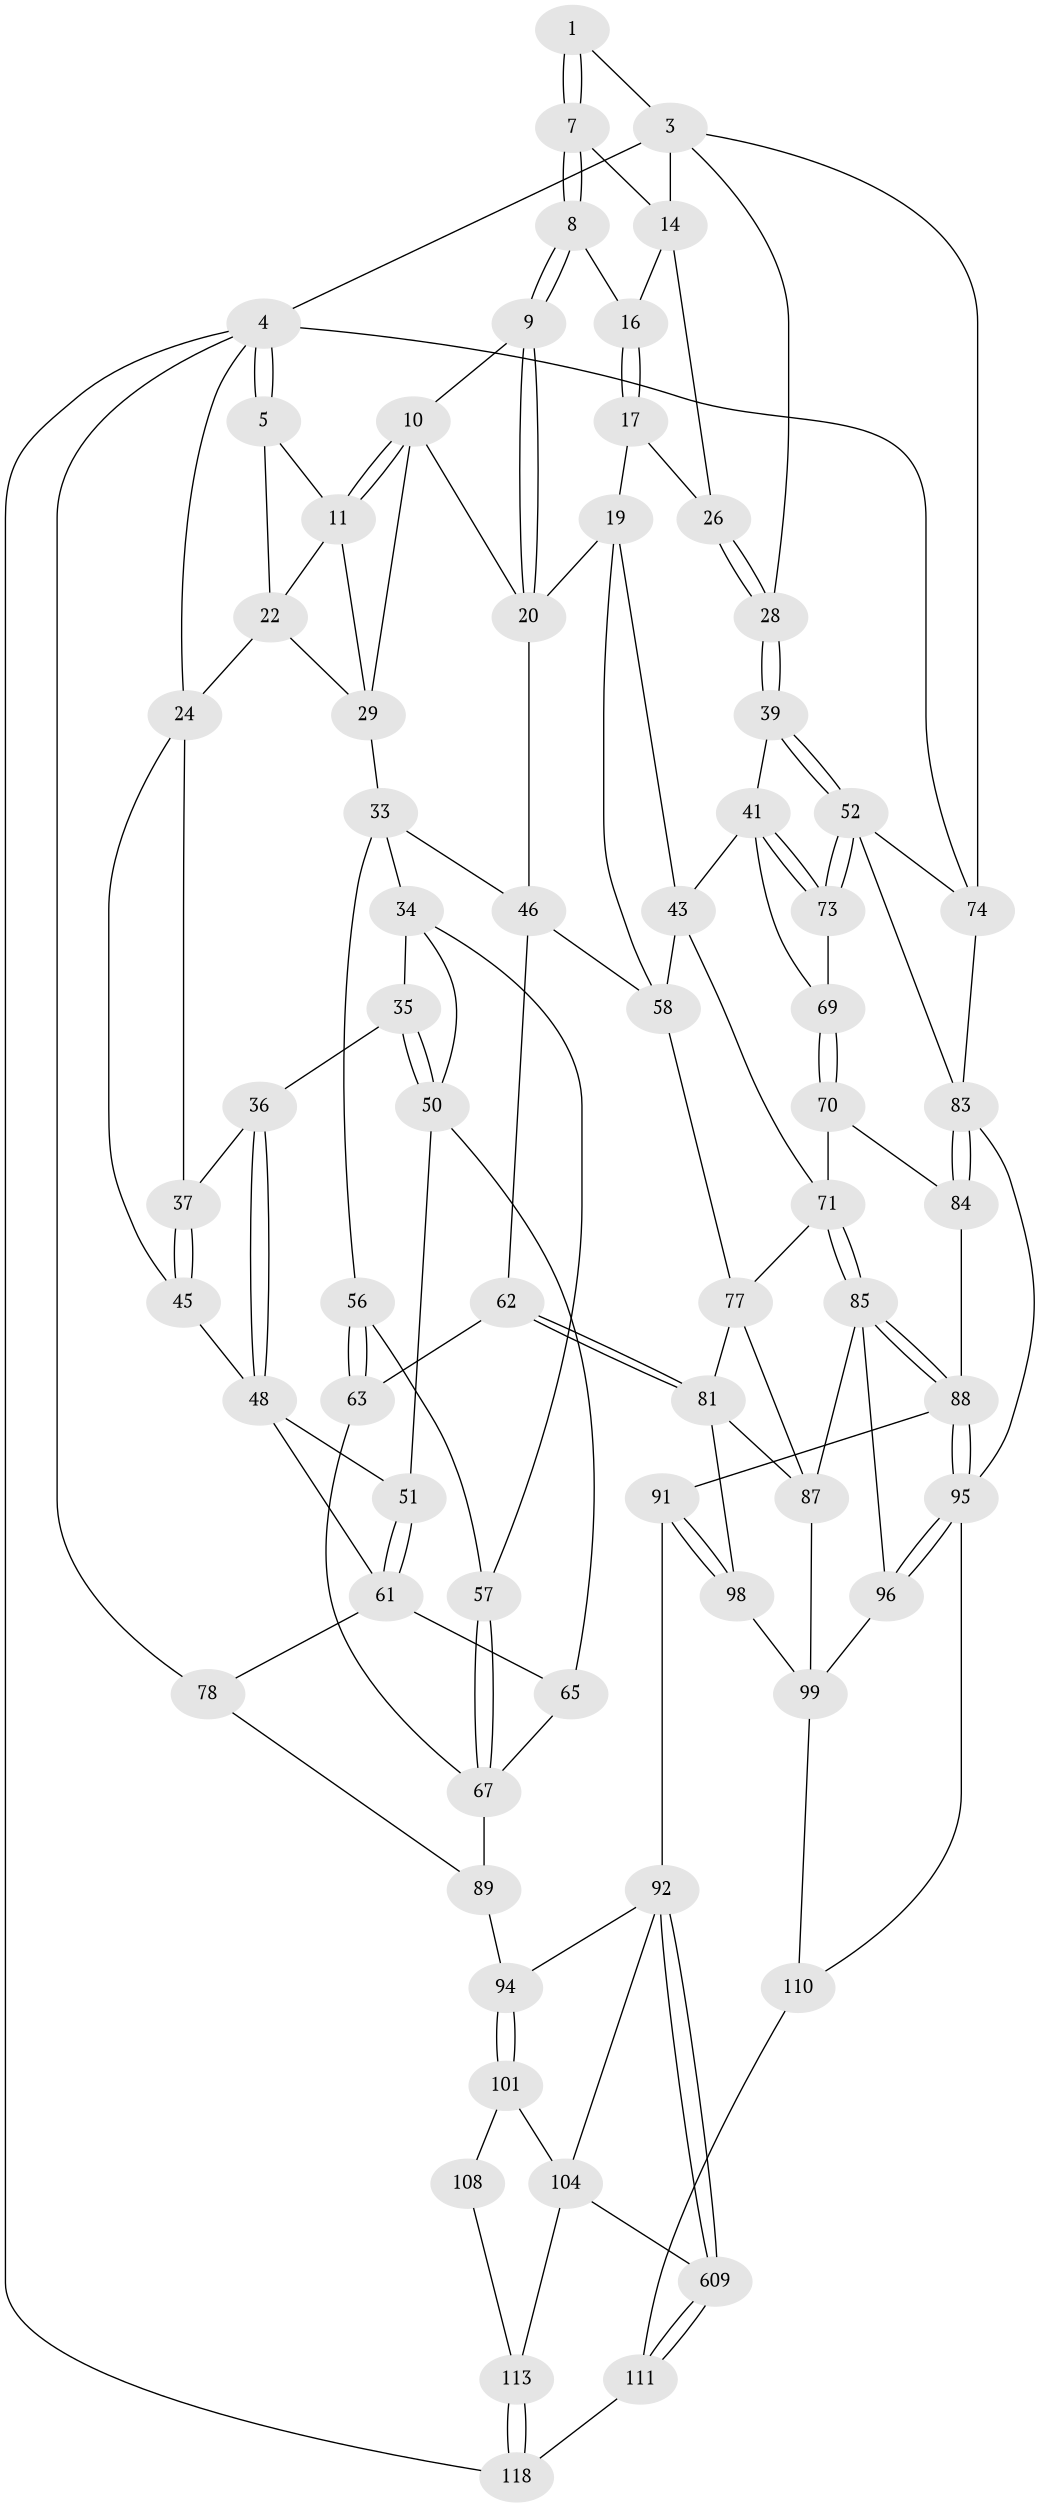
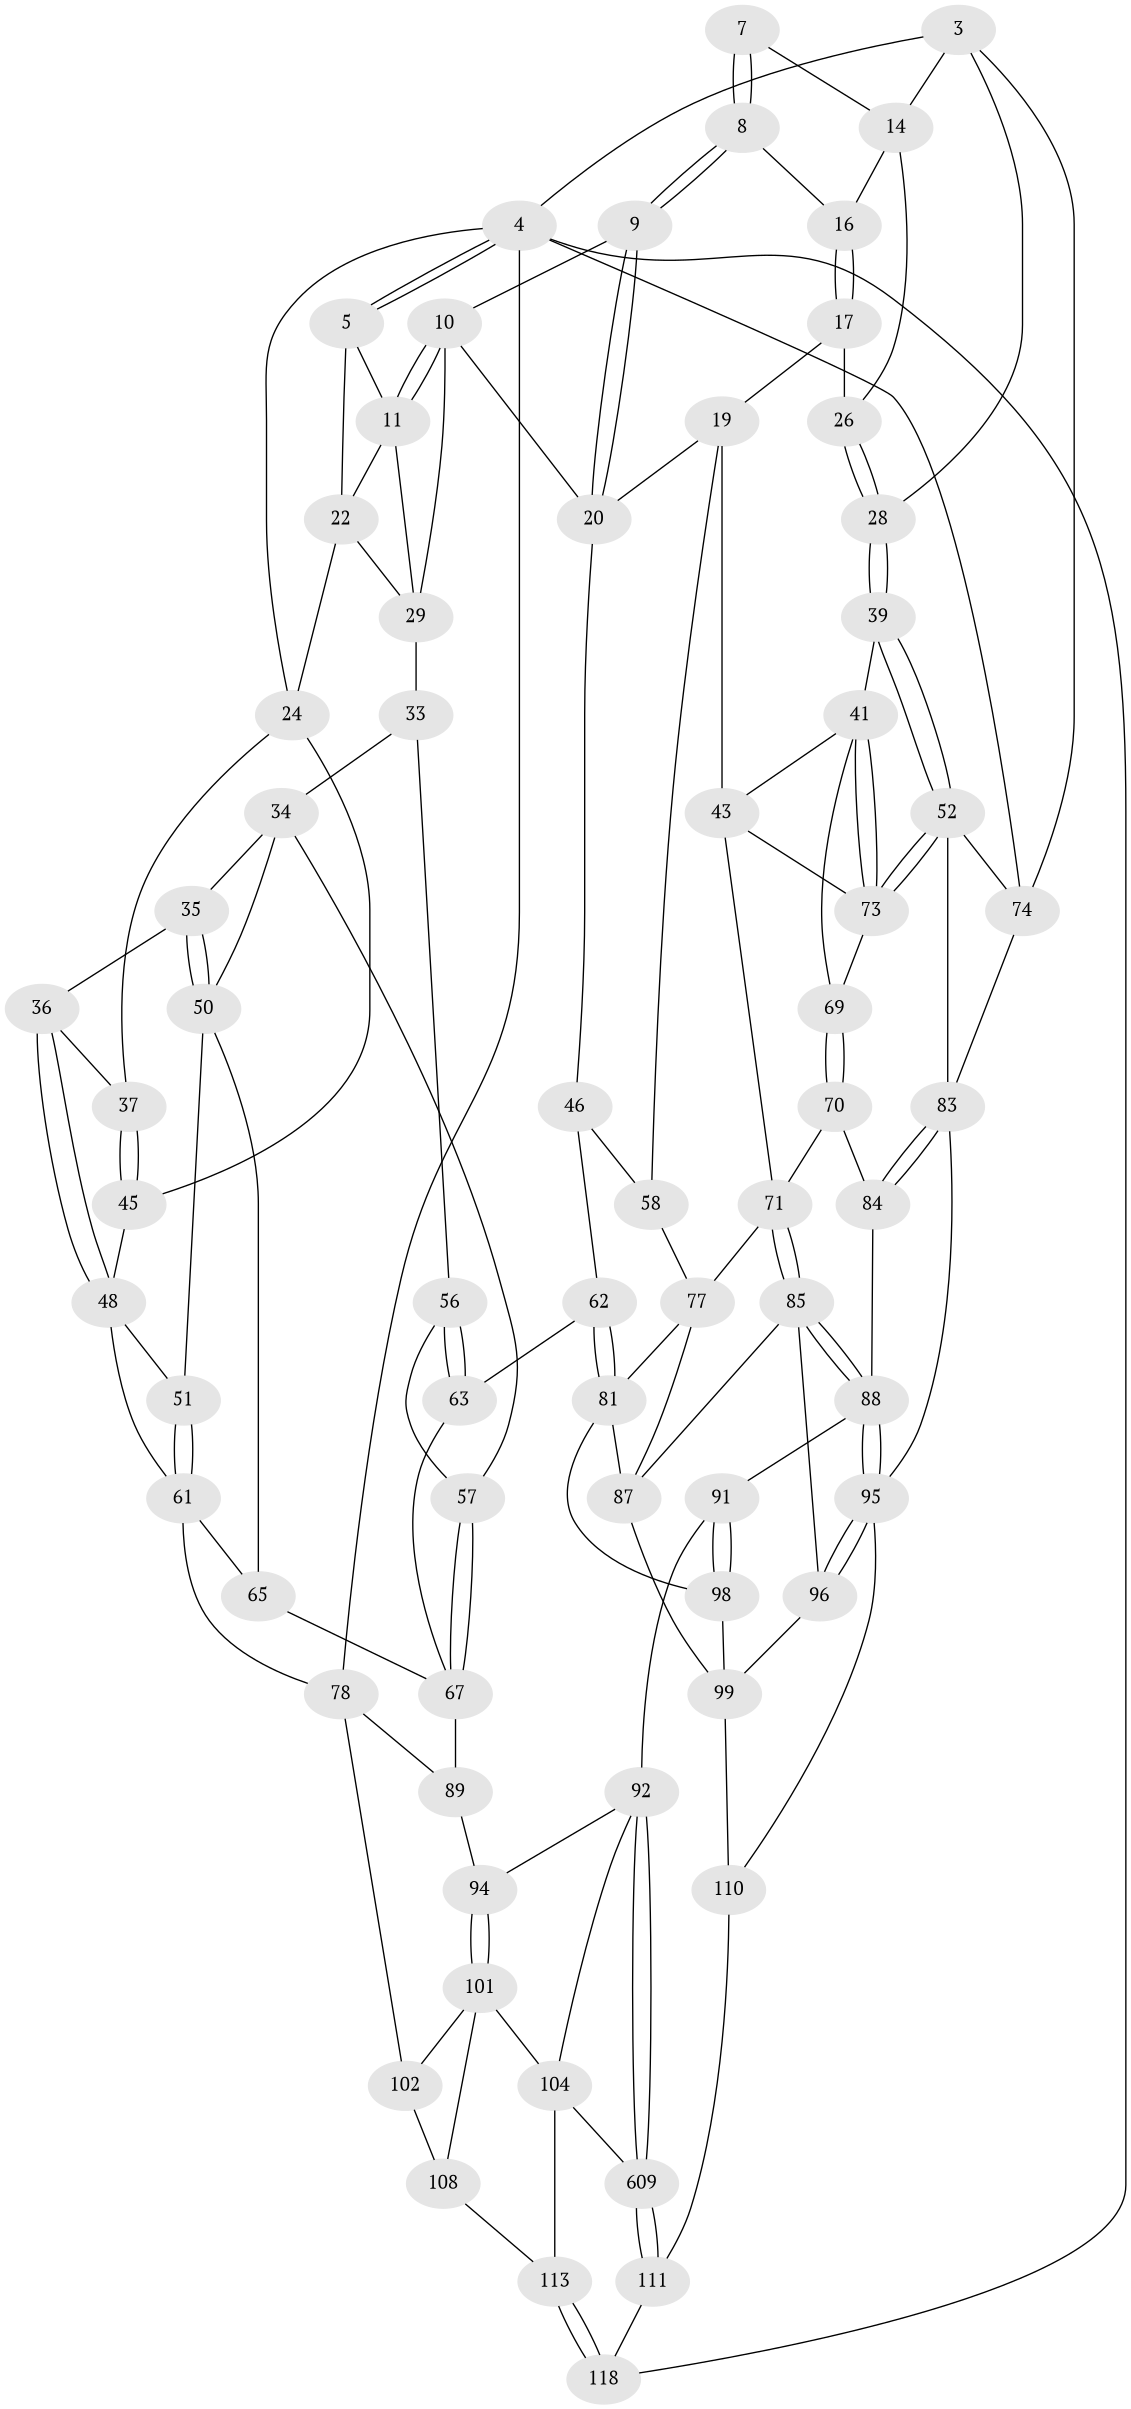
node "1": removed
edge "33" -- "46": removed
edge "43" -- "58": now "43" -- "73"
node "102": added
